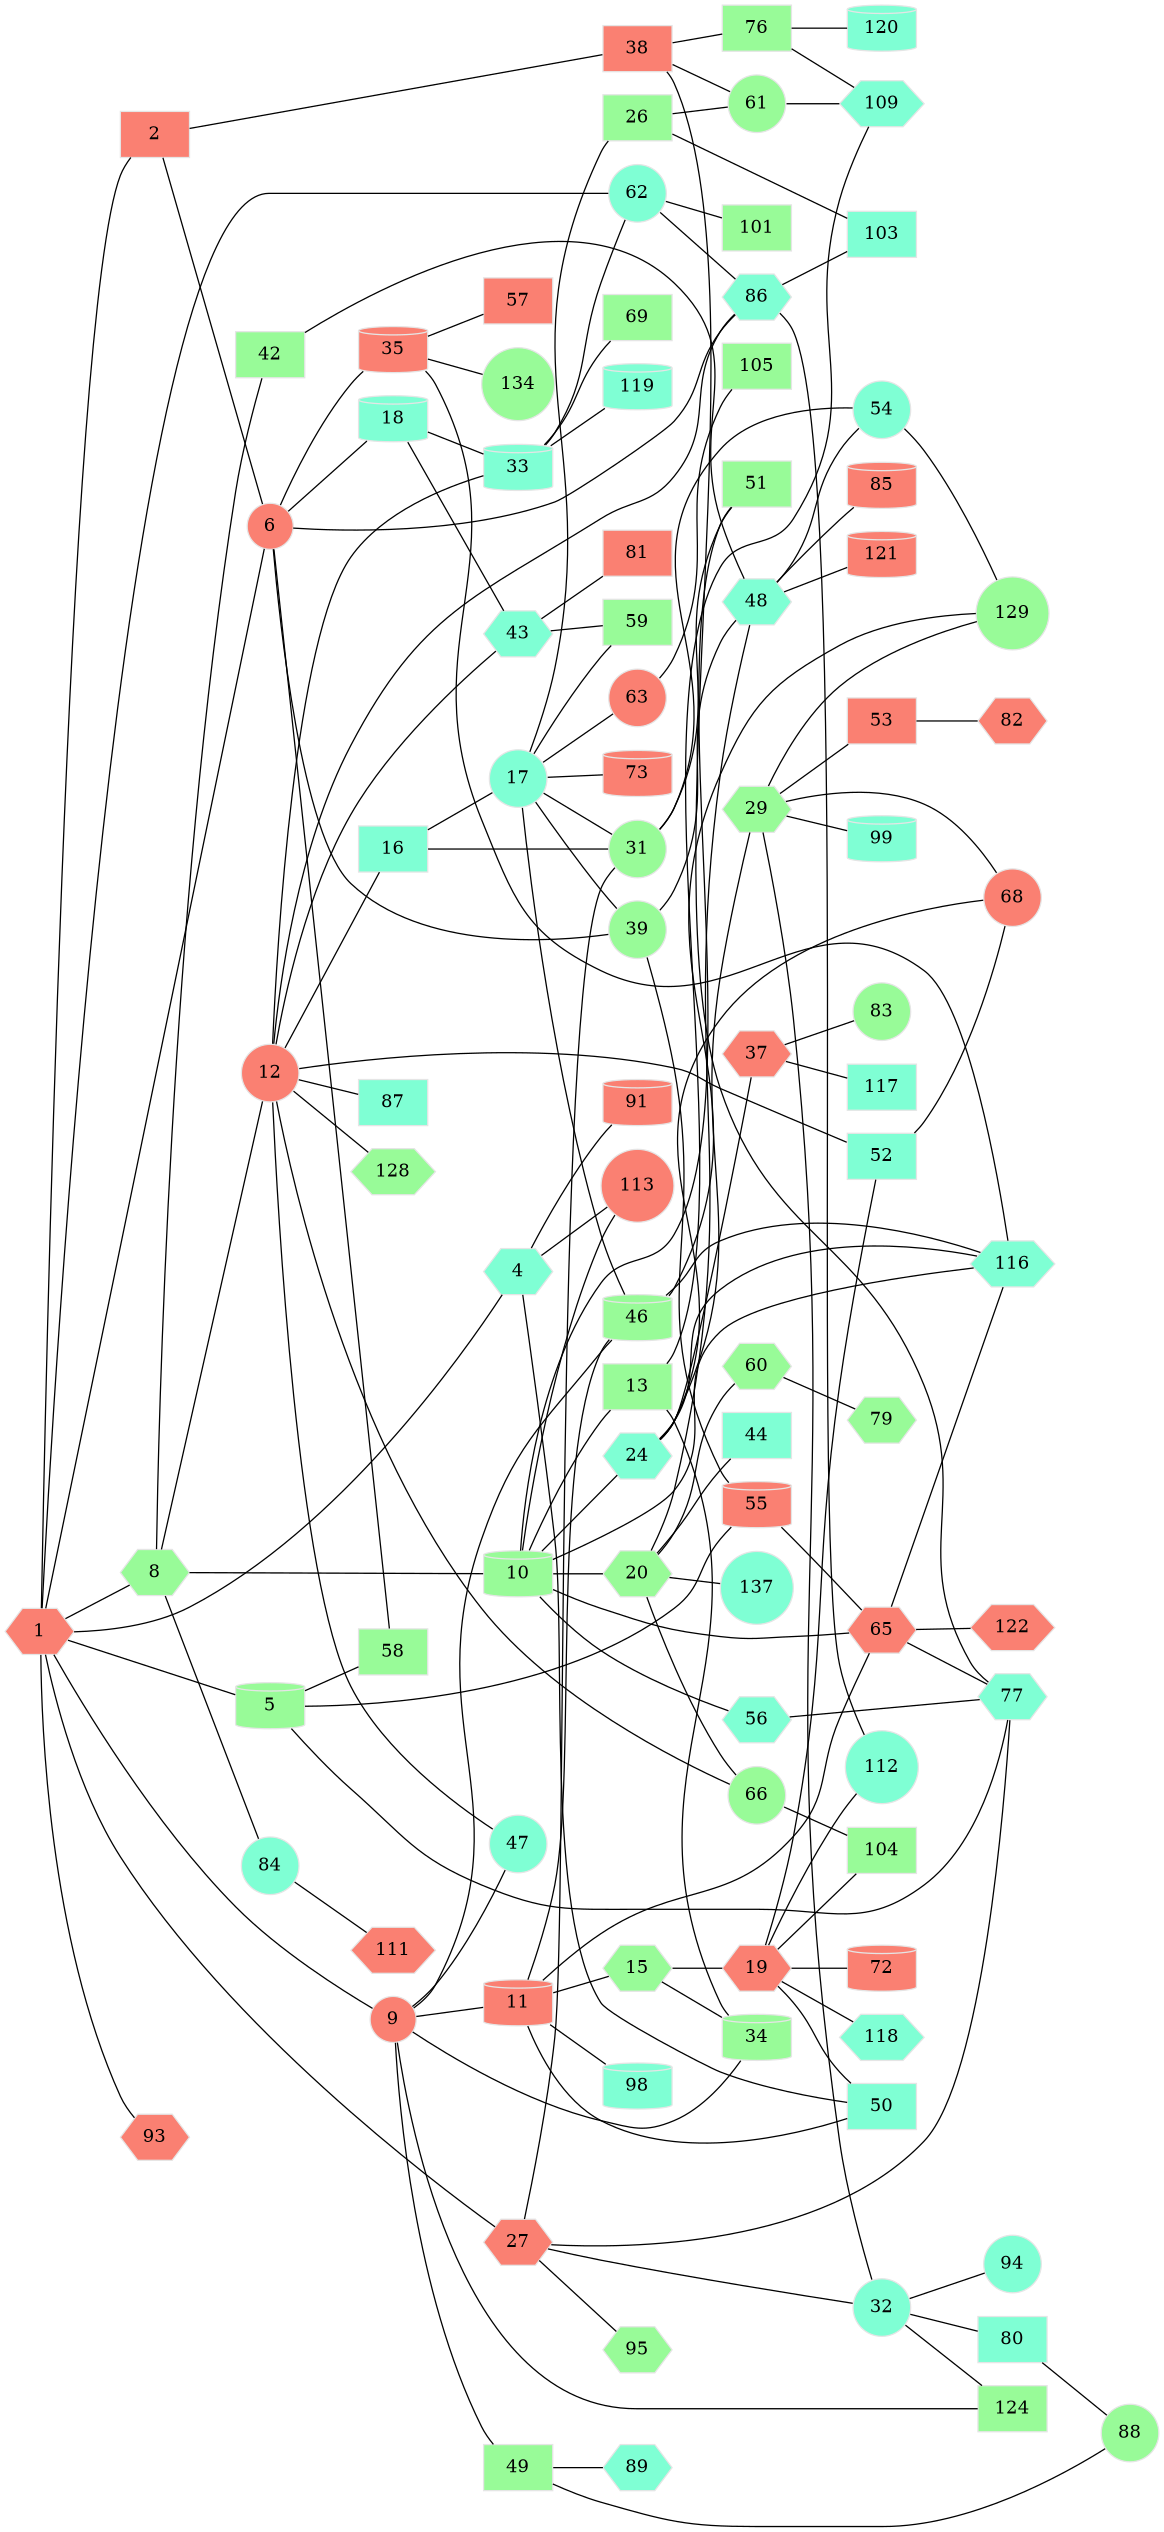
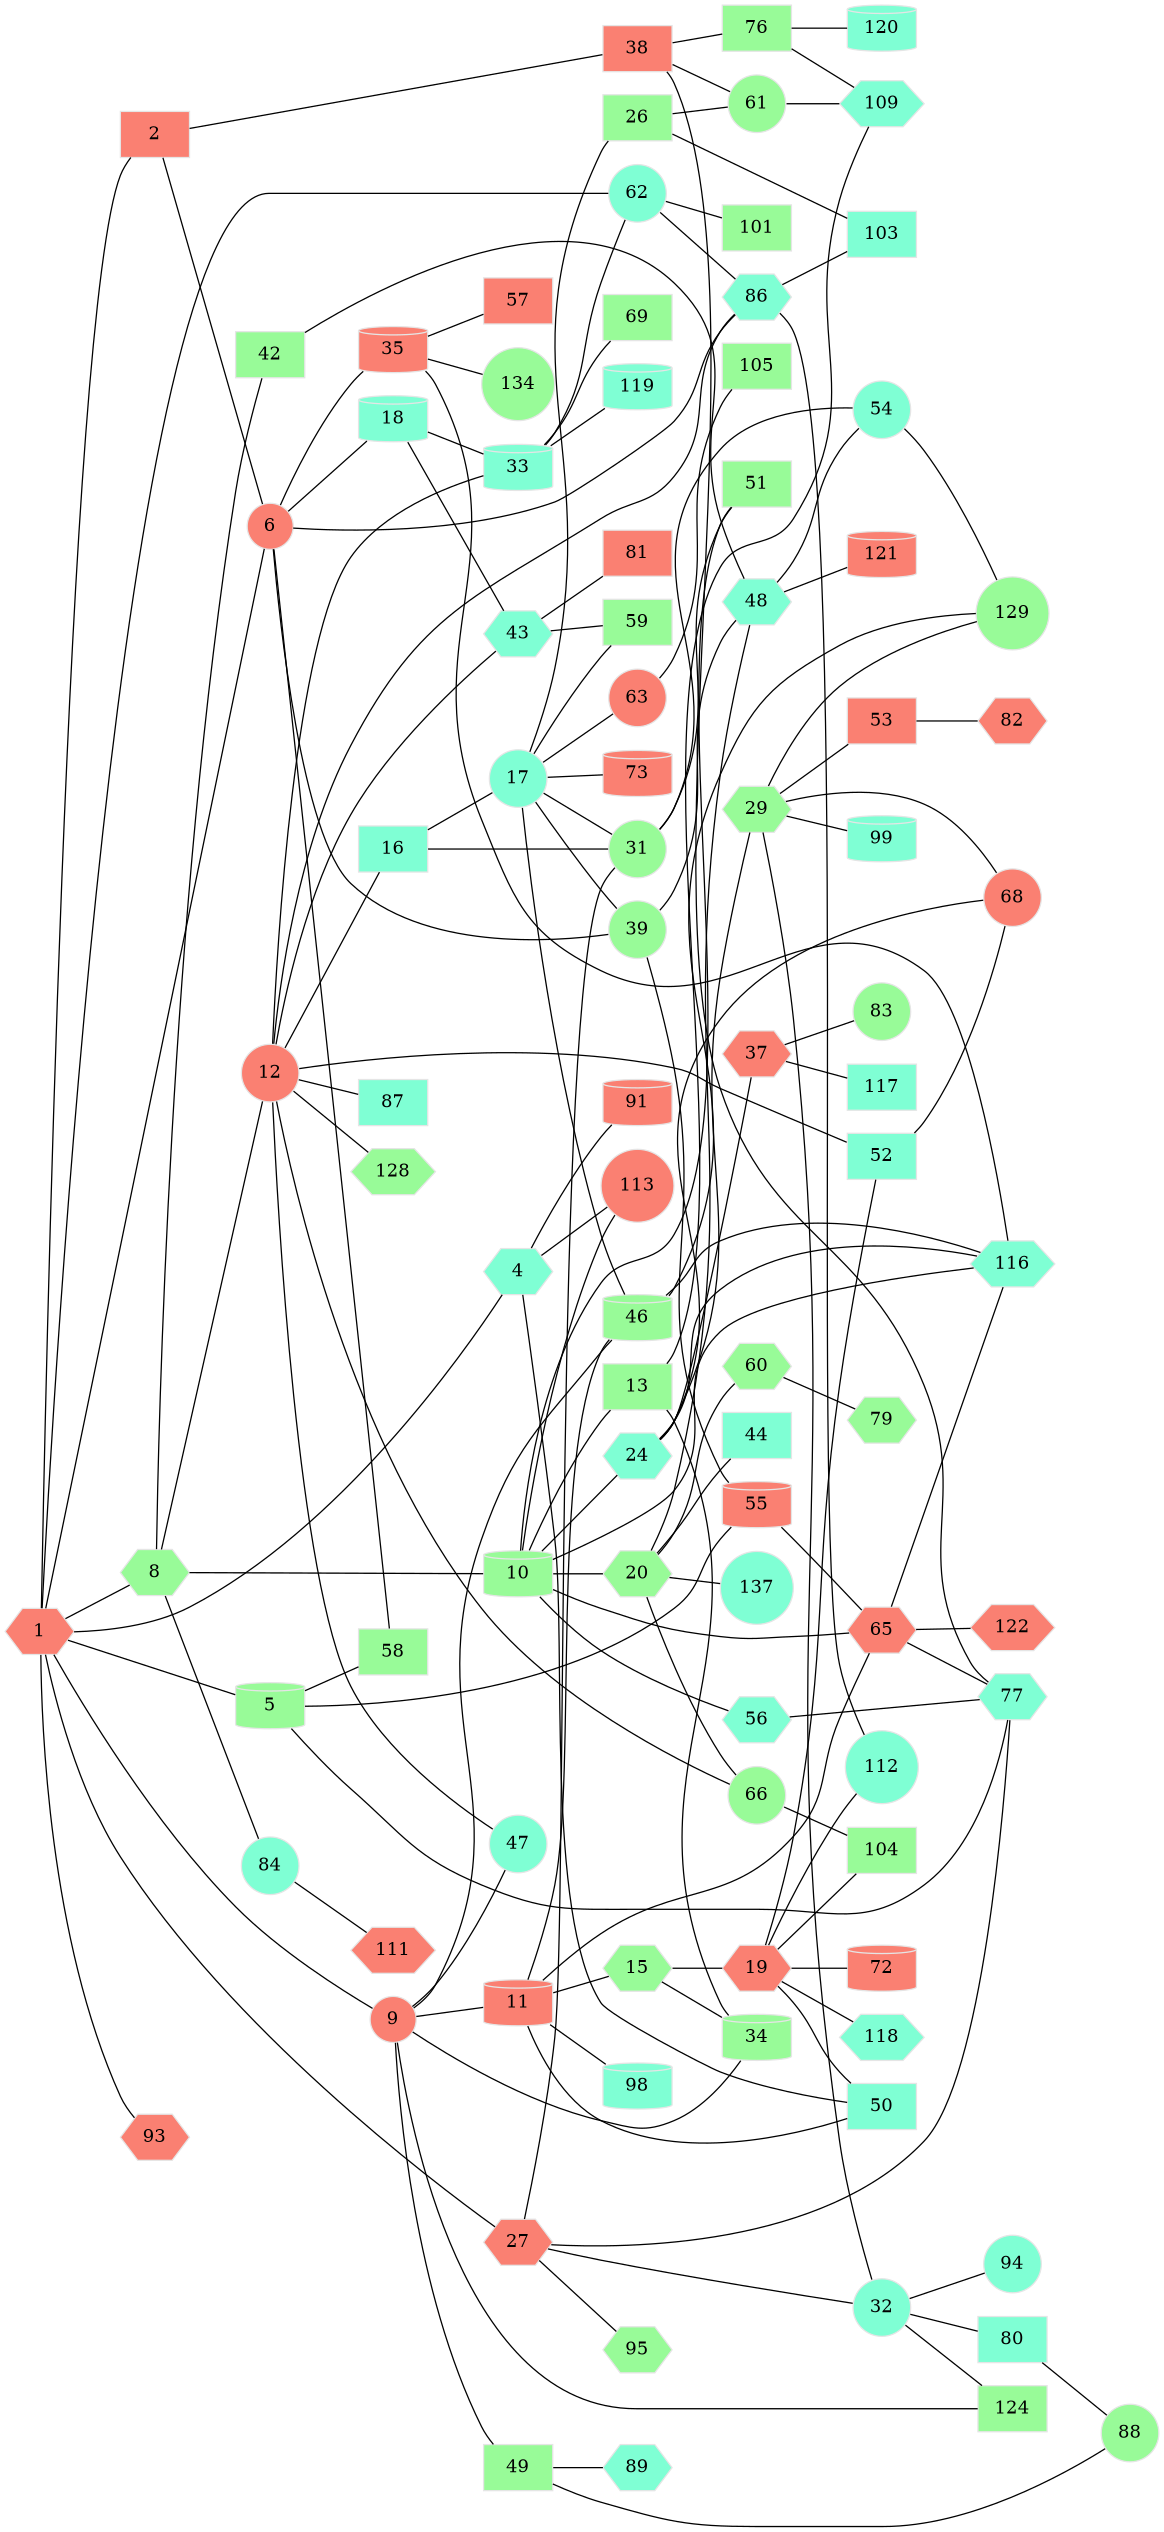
node "85": removed
